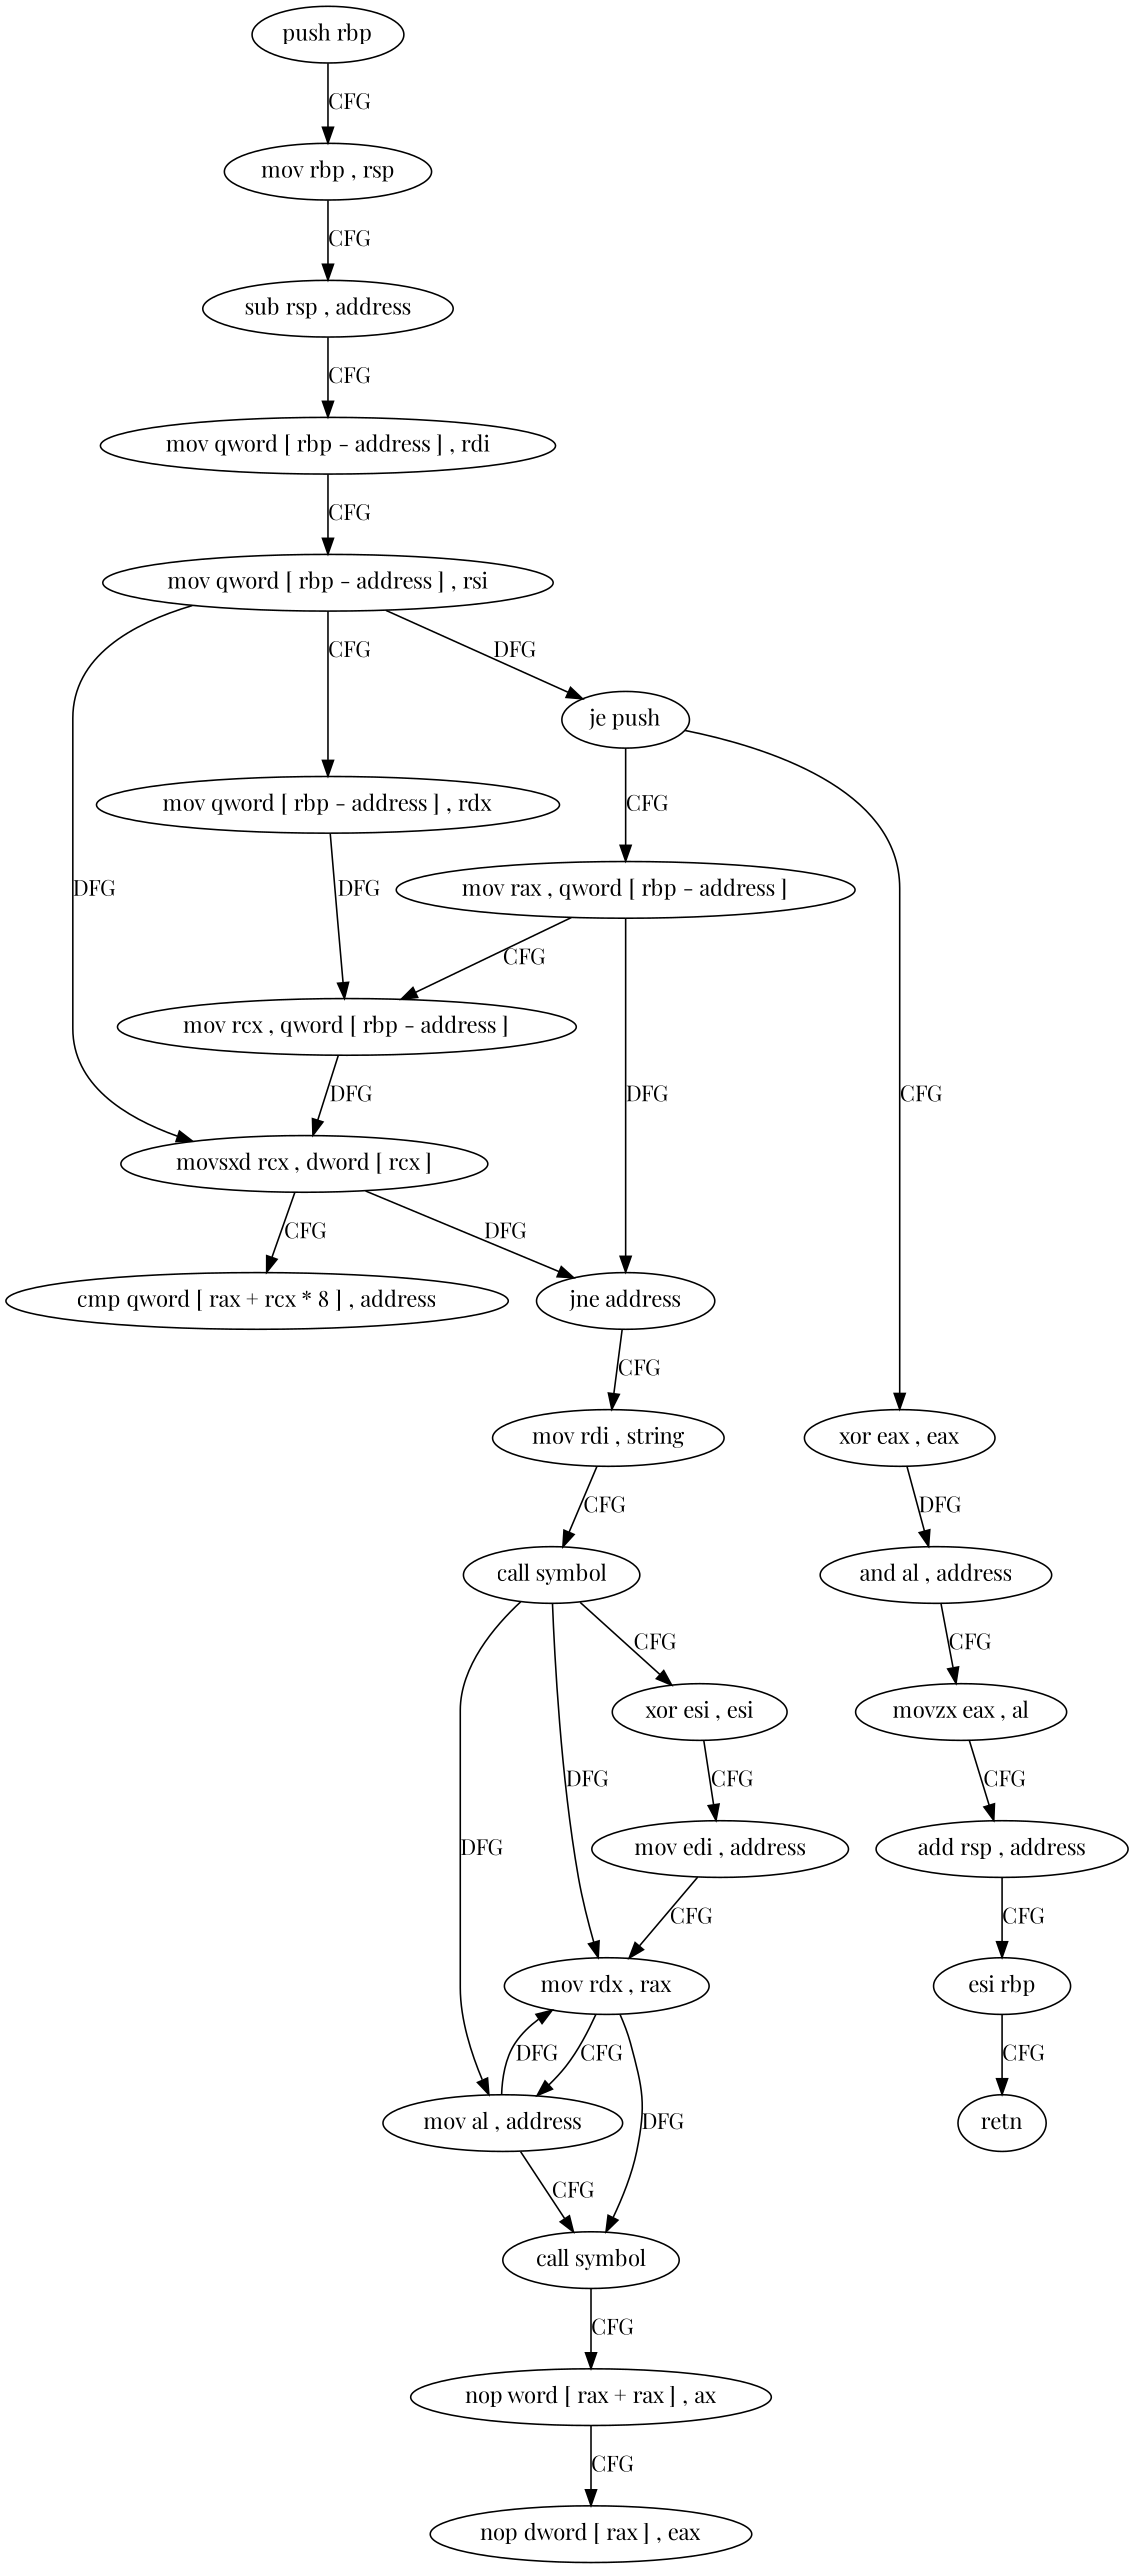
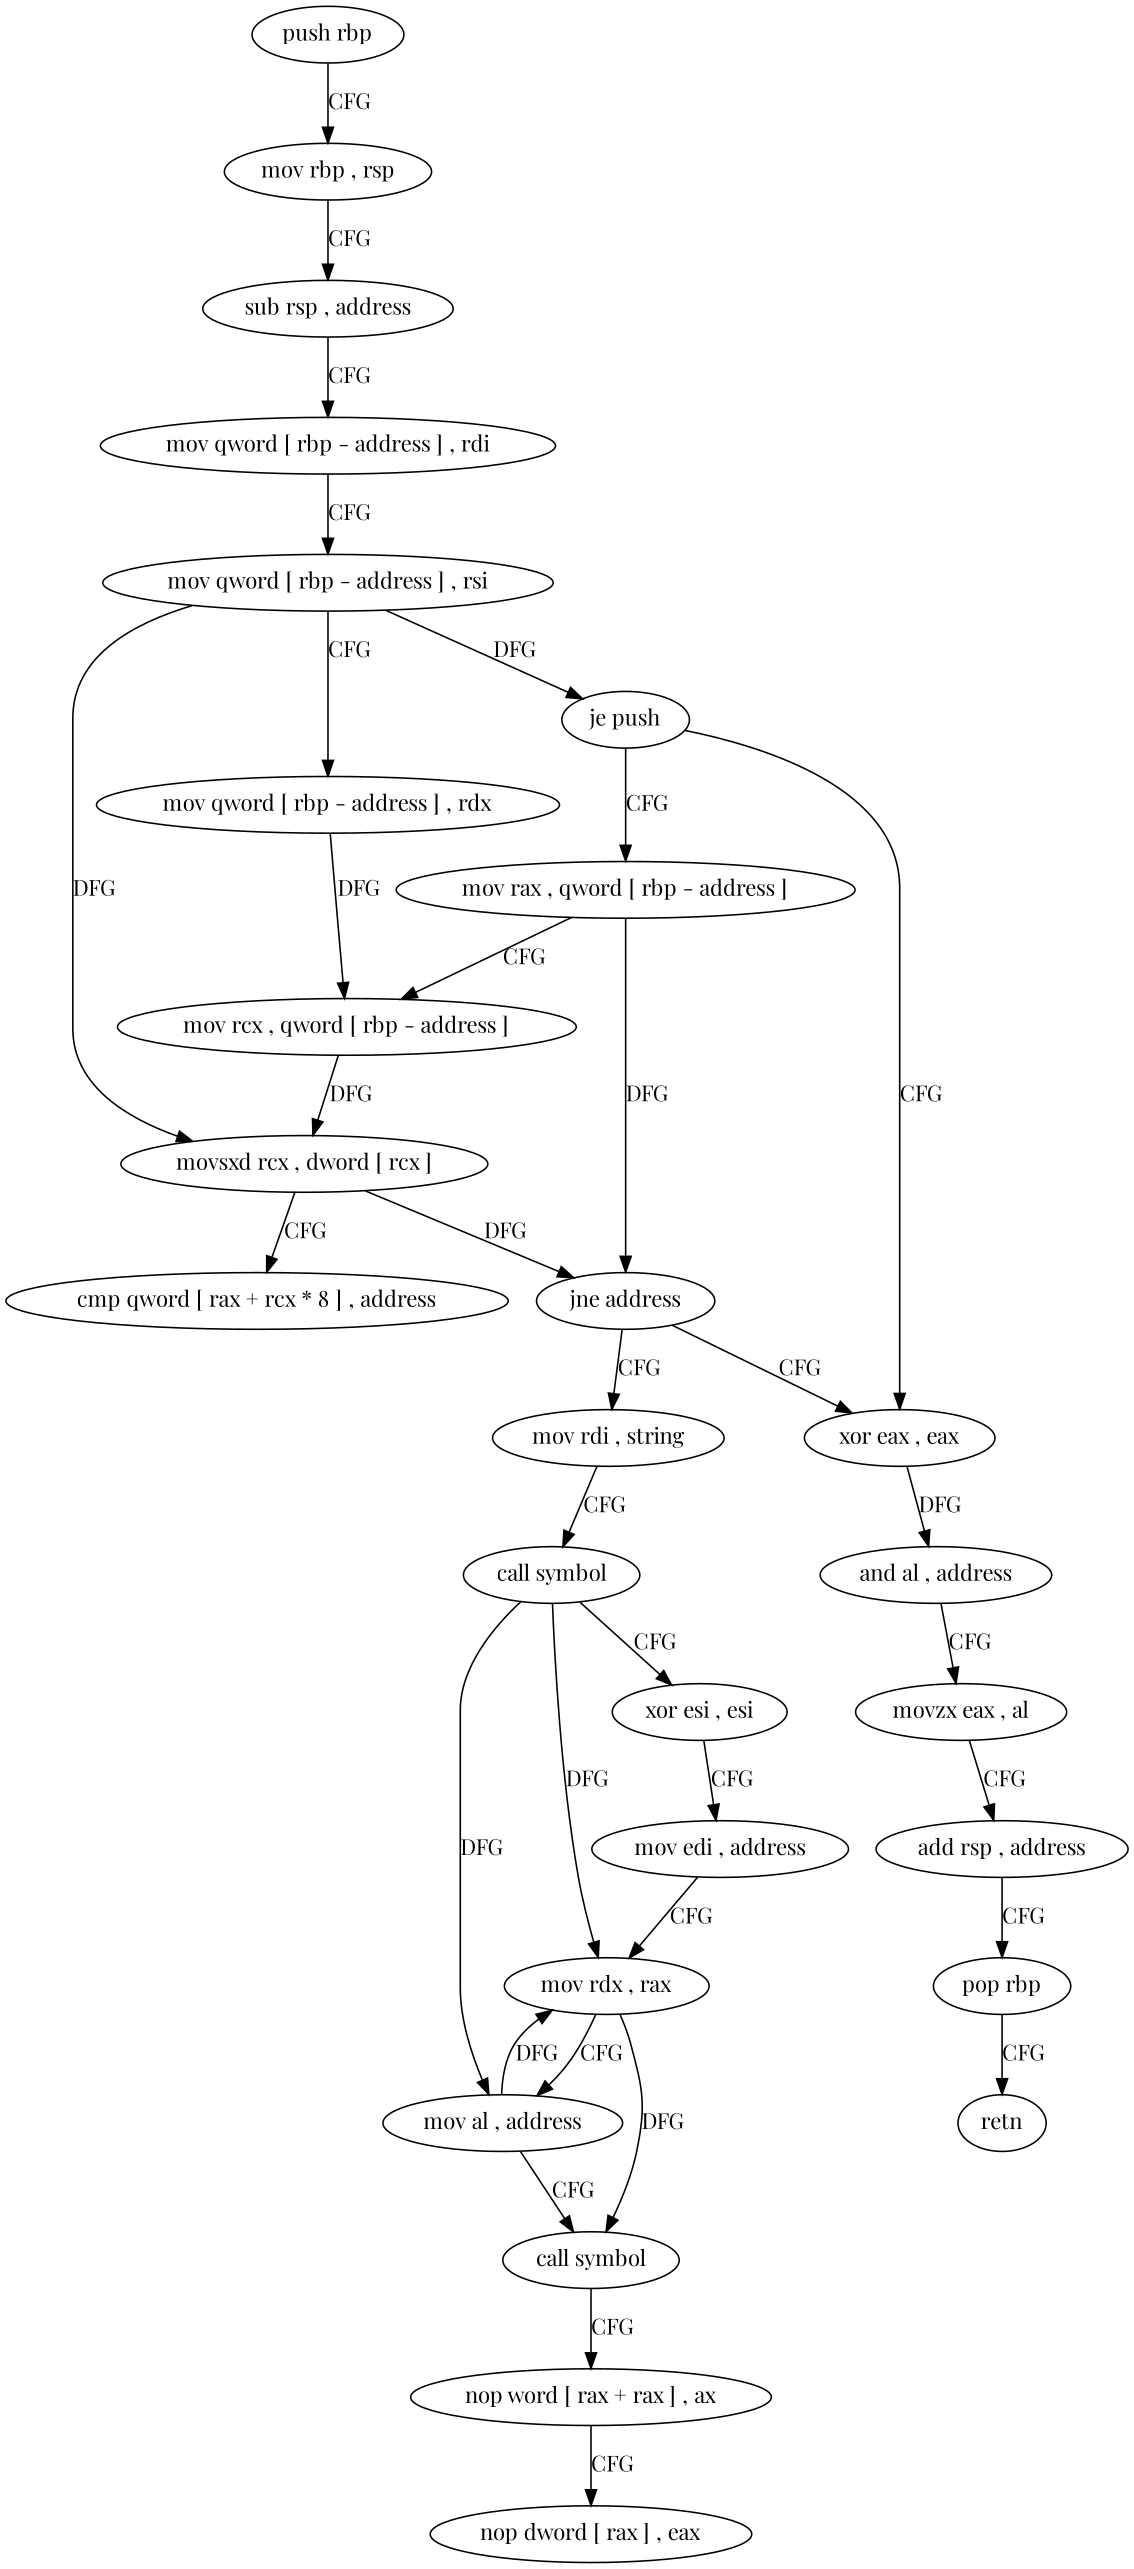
edge "jne address" -> "xor eax , eax": added, label "CFG"
node "esi rbp": label "esi rbp" -> "pop rbp"
